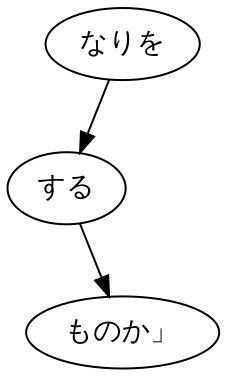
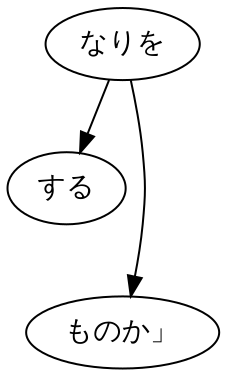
edge "する" -> "ものか」": now "なりを" -> "ものか」"
